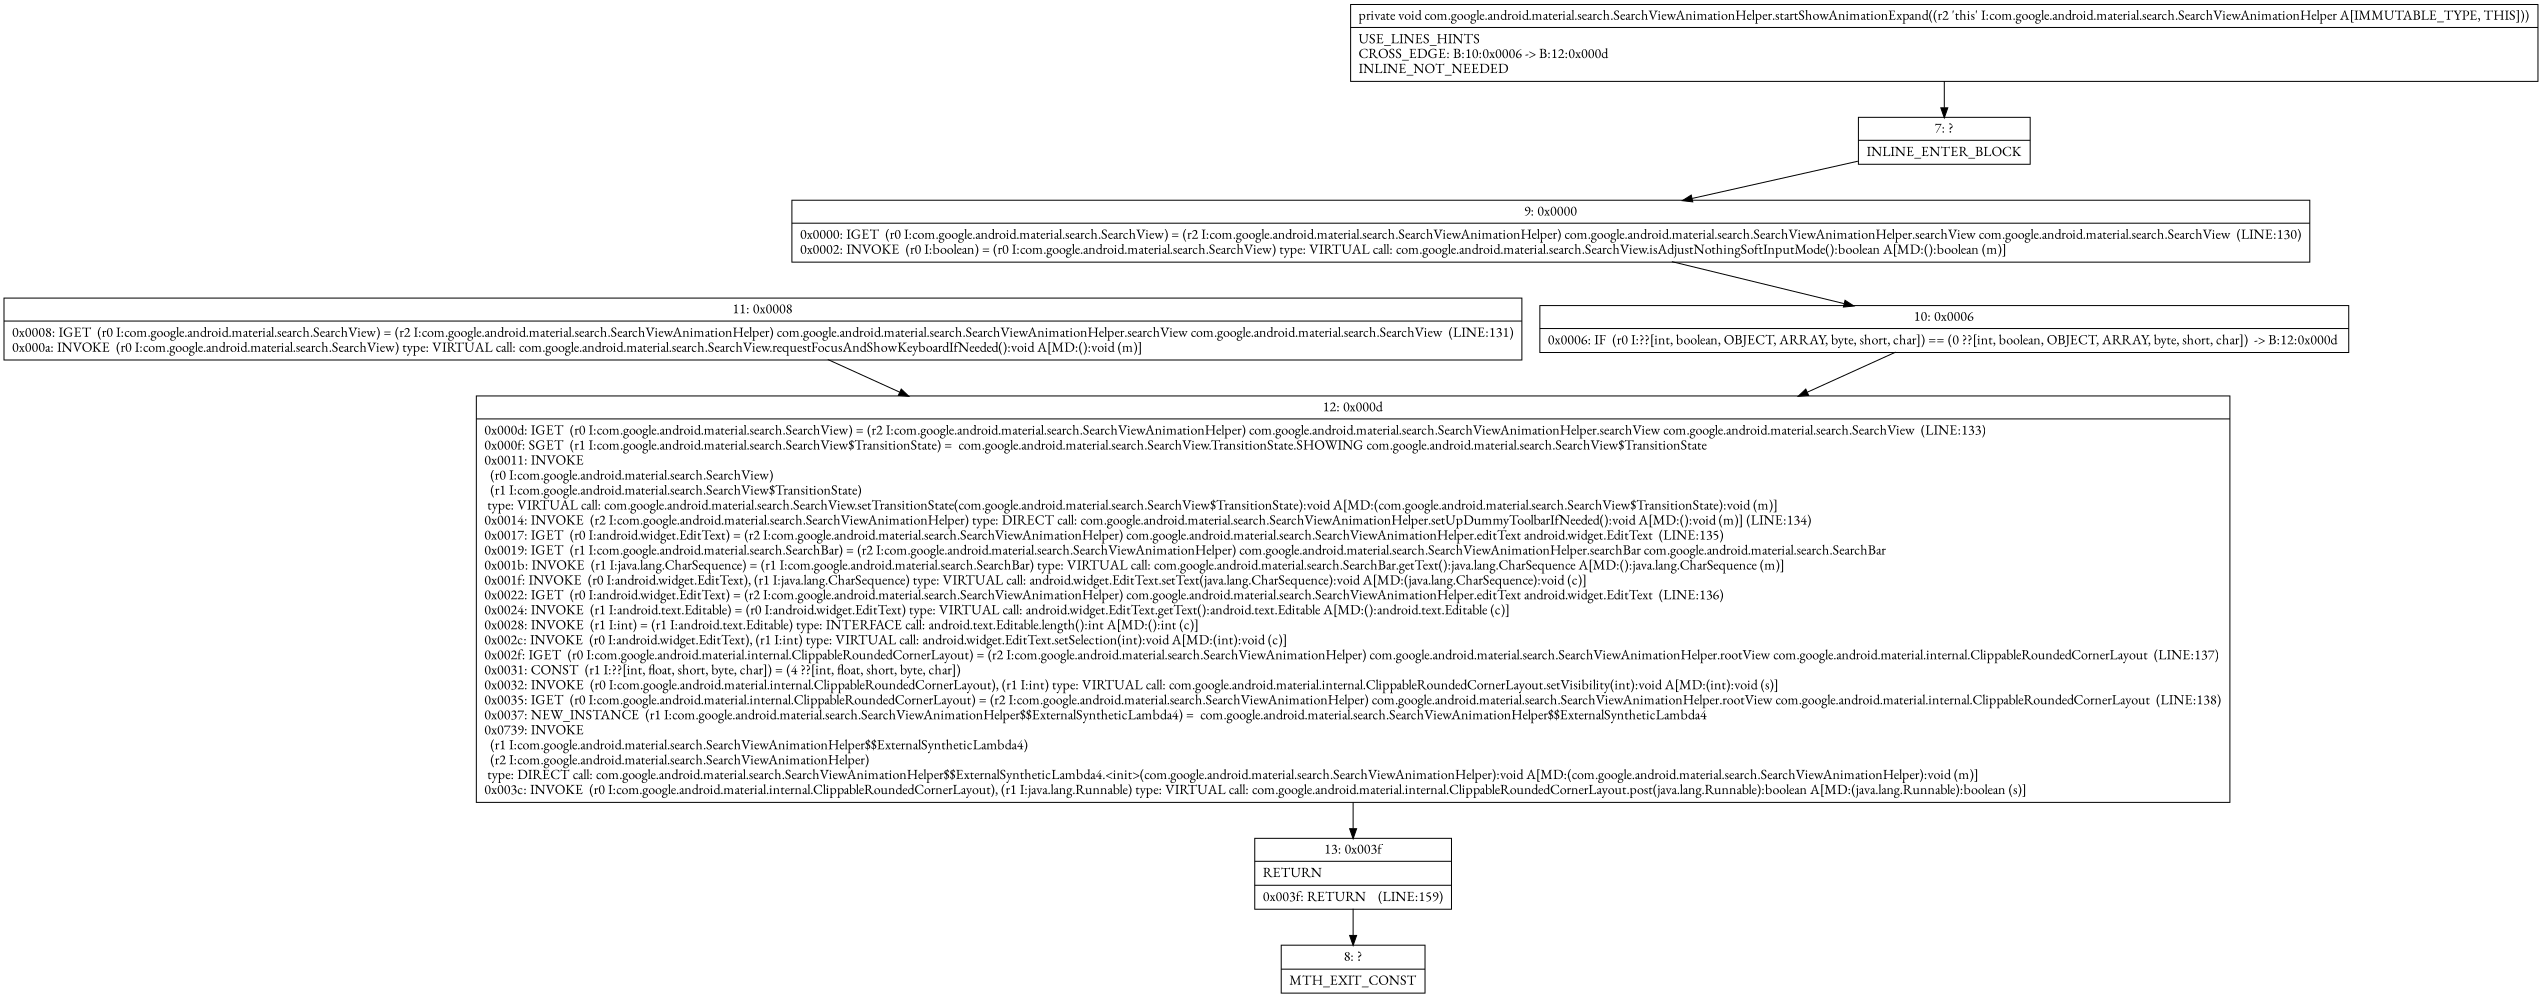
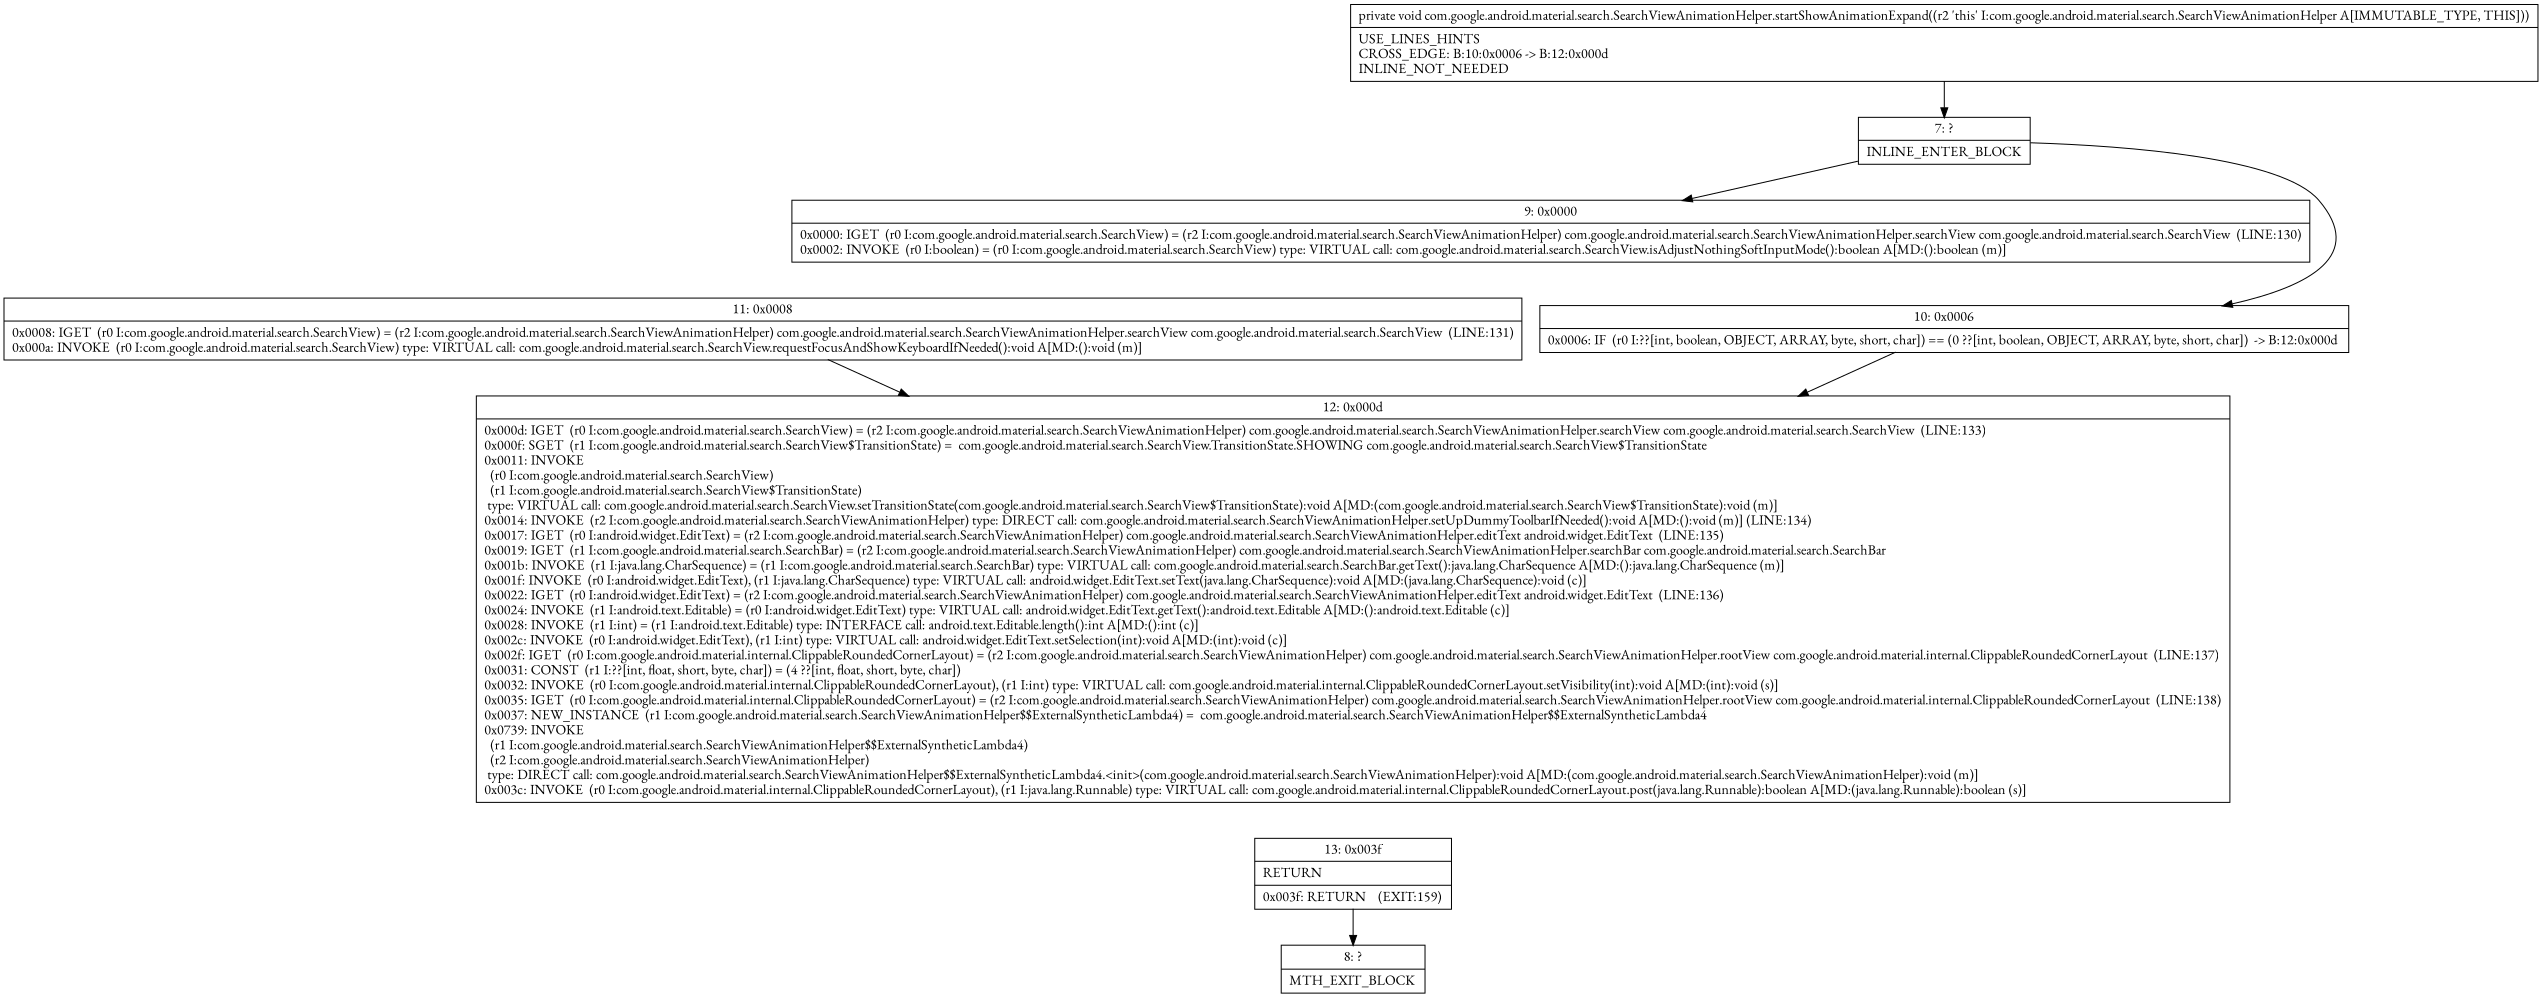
edge "9: 0x0000" -> "10: 0x0006": now "7: ?" -> "10: 0x0006"
edge "12: 0x000d" -> "13: 0x003f": removed
node "13: 0x003f": text "0x003f: RETURN    (LINE:159)" -> "0x003f: RETURN    (EXIT:159)"
node "8: ?": text "MTH_EXIT_CONST" -> "MTH_EXIT_BLOCK"
